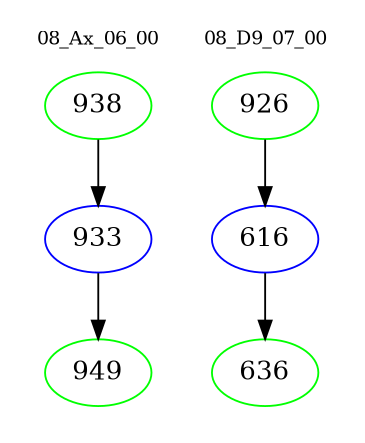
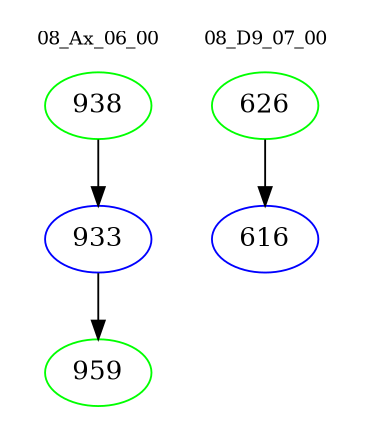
node "926": label "926" -> "626"
node "949": label "949" -> "959"
node "636": removed
